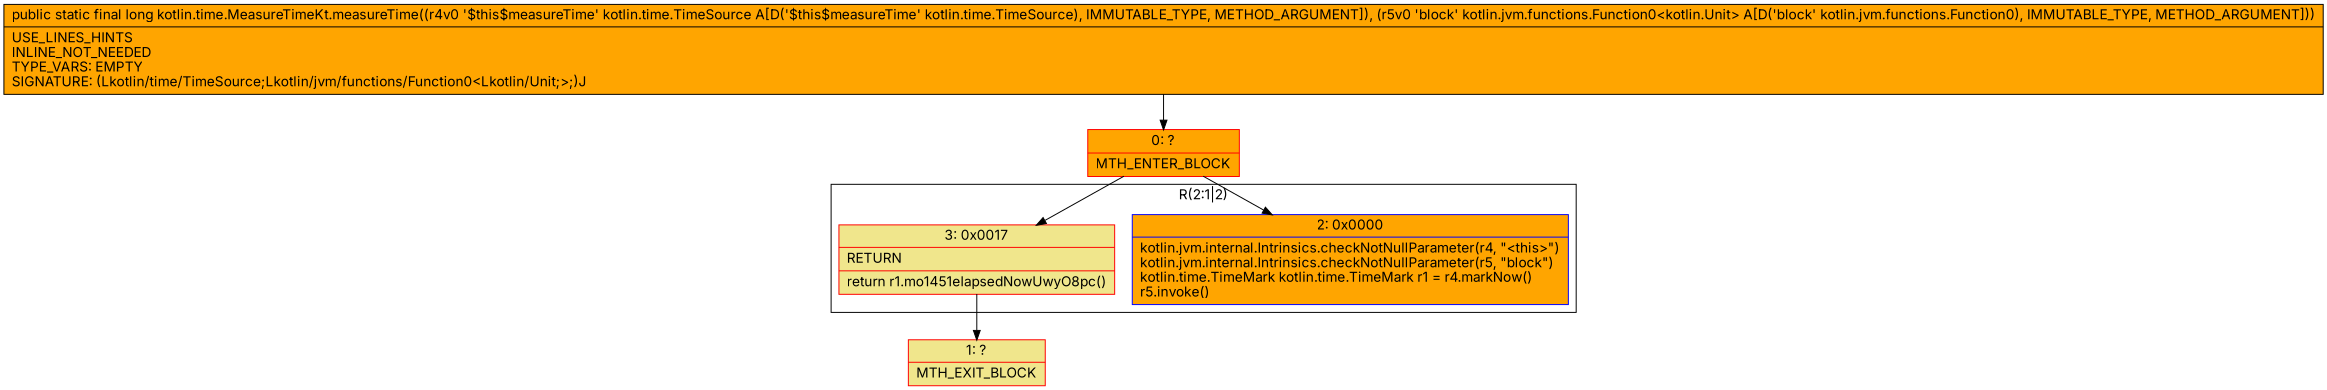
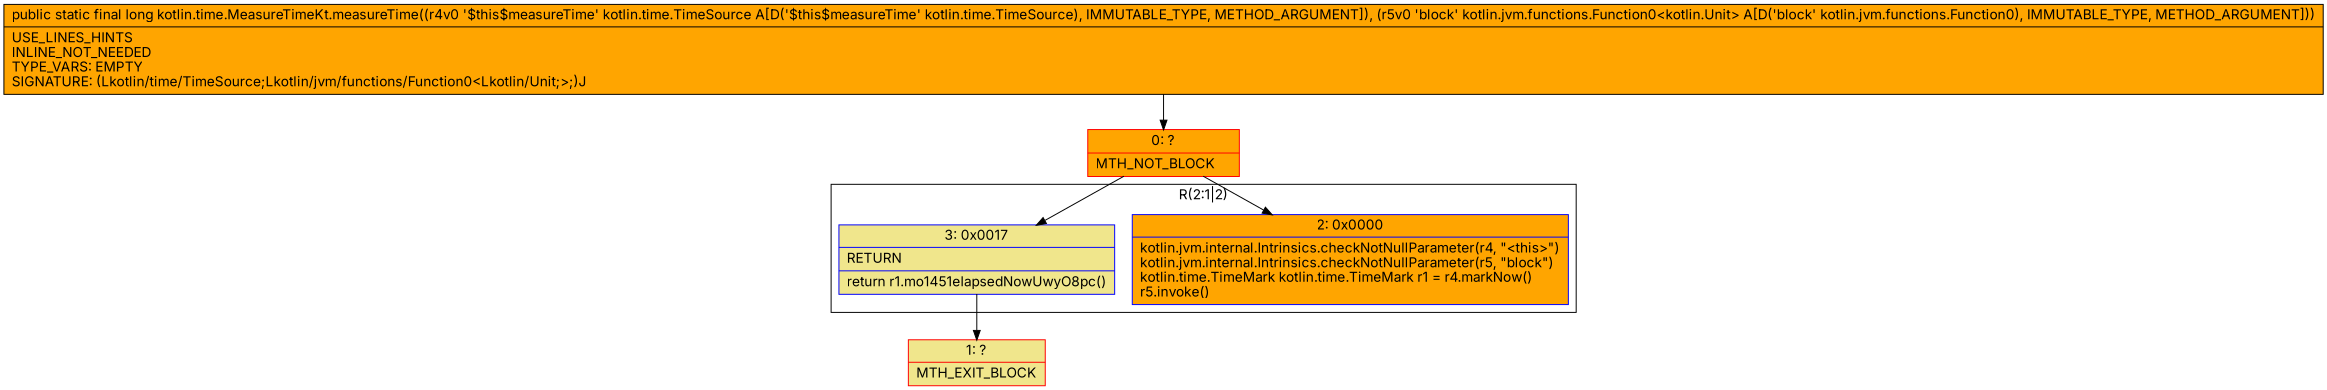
node "0: ?": text "MTH_ENTER_BLOCK" -> "MTH_NOT_BLOCK"
node "3: 0x0017": color red -> blue
